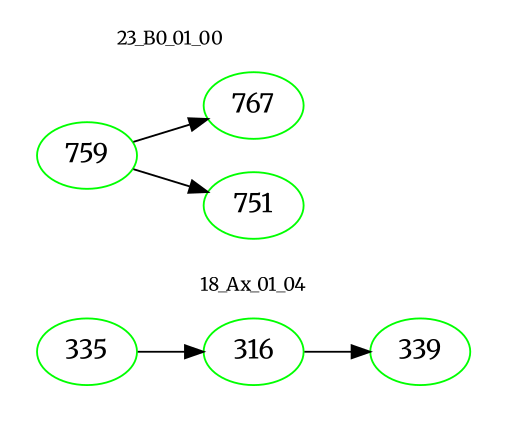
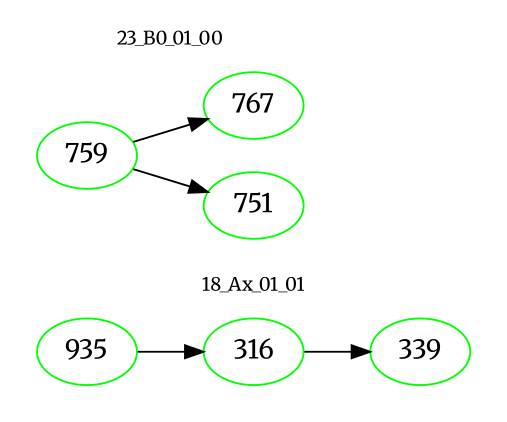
cluster "18_Ax_01_04": label "18_Ax_01_04" -> "18_Ax_01_01"
node "335": label "335" -> "935"
